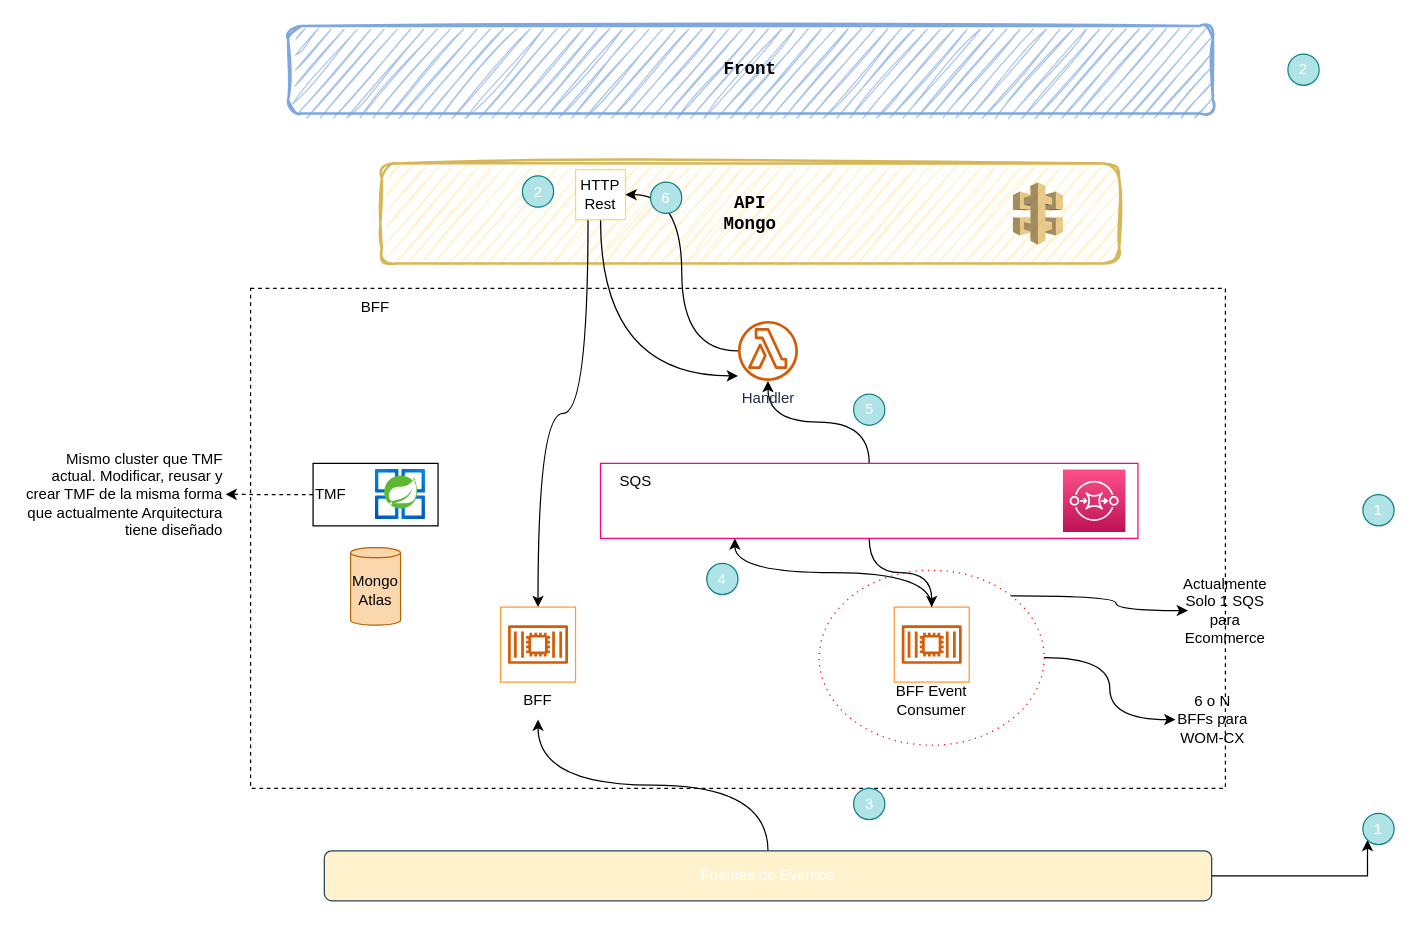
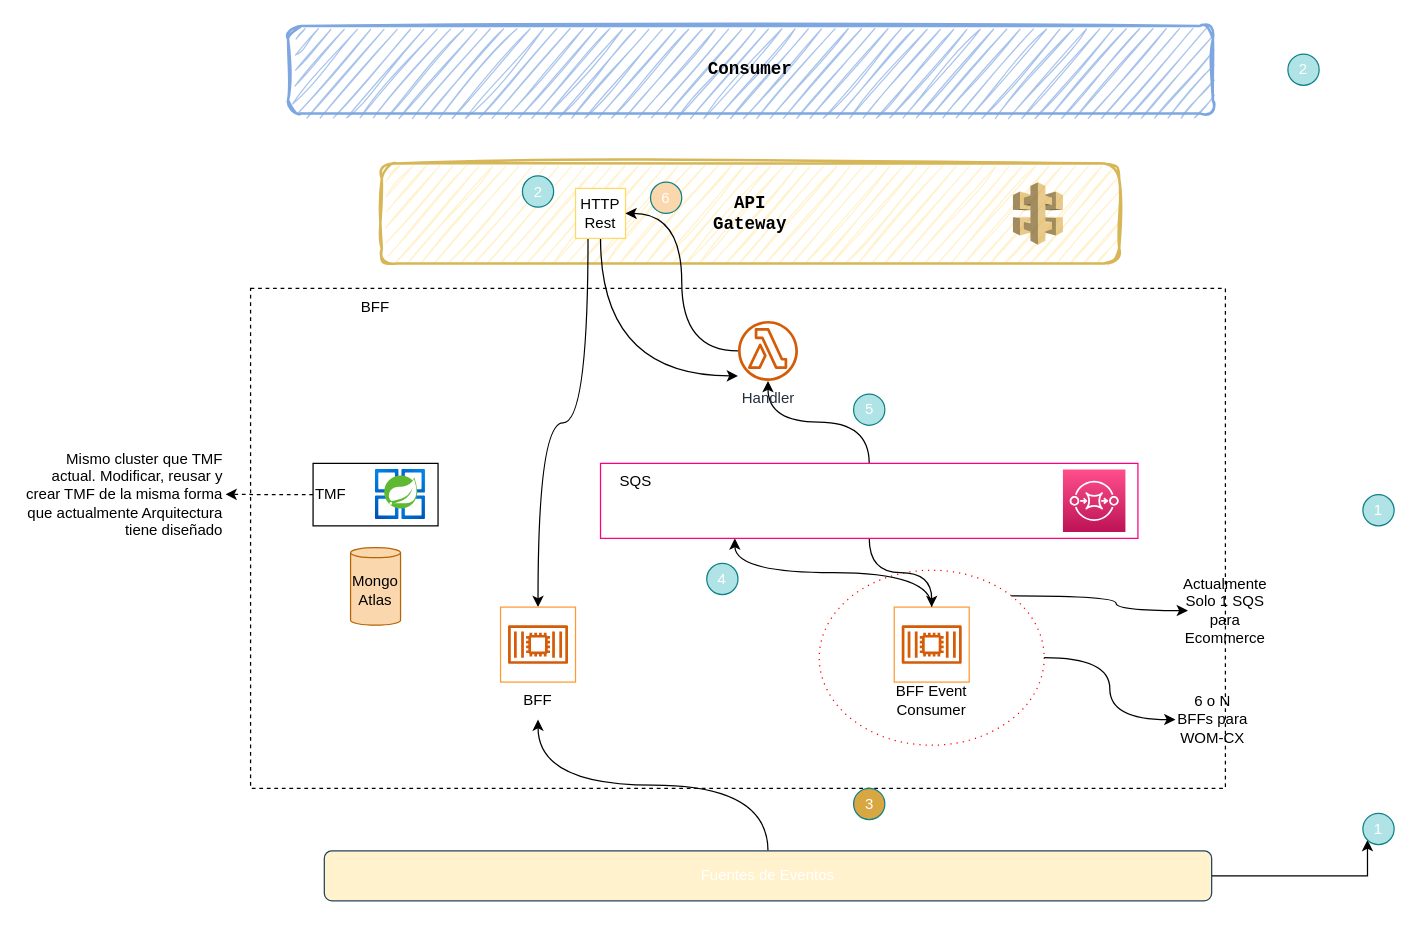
node "Front": label "Front" -> "Consumer"
node "HTTP Rest": moved (601, 194) -> (601, 213)
node "6": fillcolor #b0e3e6 -> #fad7ac
node "API Mongo": label "API Mongo" -> "API Gateway"
node "3": fillcolor #b0e3e6 -> #d9a741
